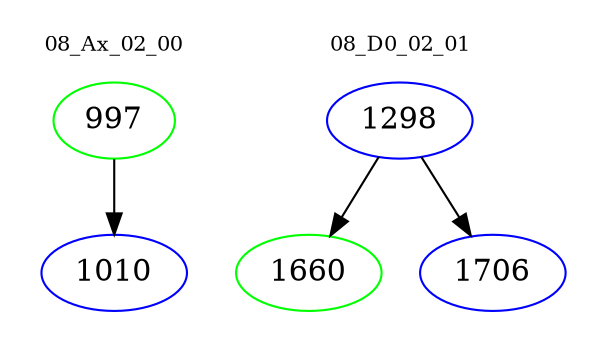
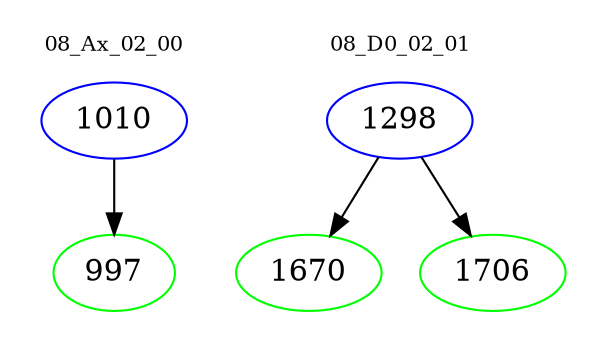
edge "997" -> "1010": reversed
node "1660": label "1660" -> "1670"
node "1706": color blue -> green
